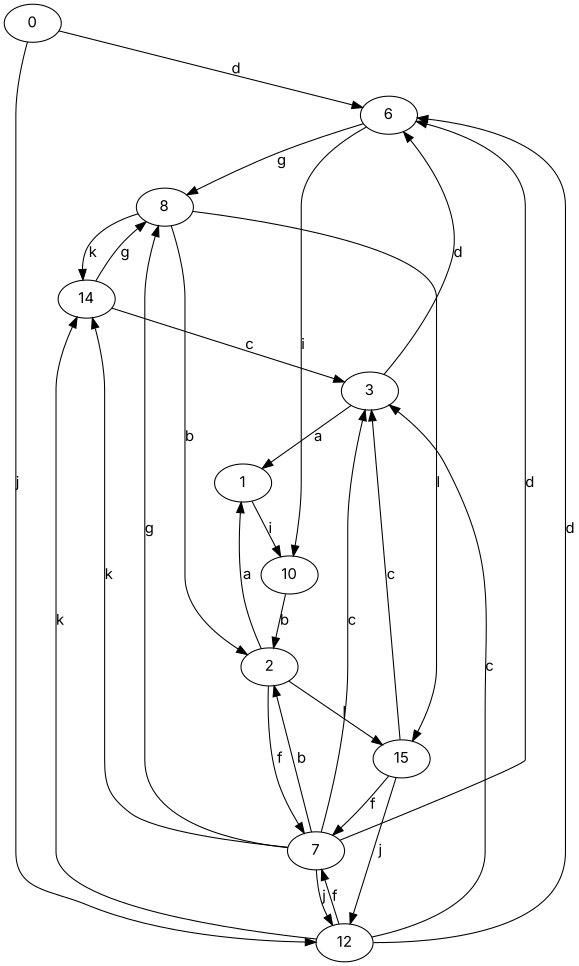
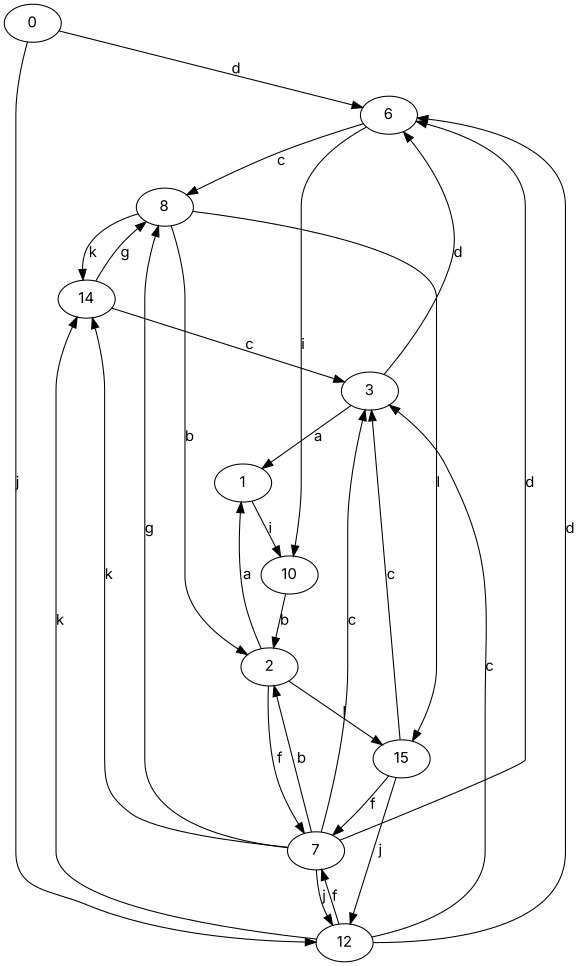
edge "6" -> "8": label "g" -> "c"
